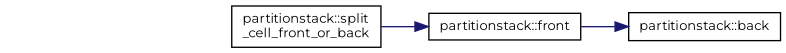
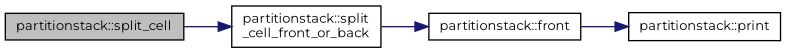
node "partitionstack::split_cell": added
node "partitionstack::back": label "partitionstack::back" -> "partitionstack::print"
